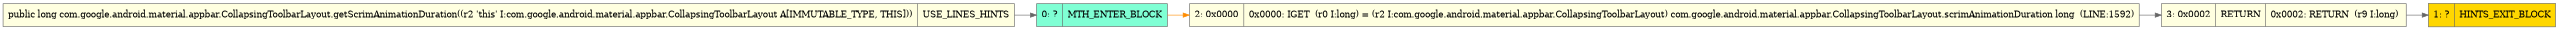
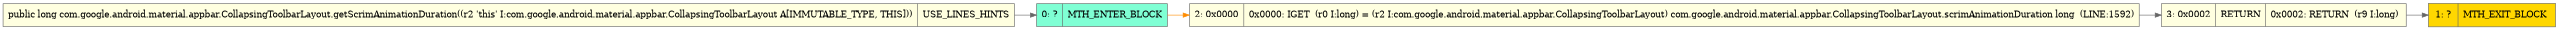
node "1: ?": text "HINTS_EXIT_BLOCK" -> "MTH_EXIT_BLOCK"
